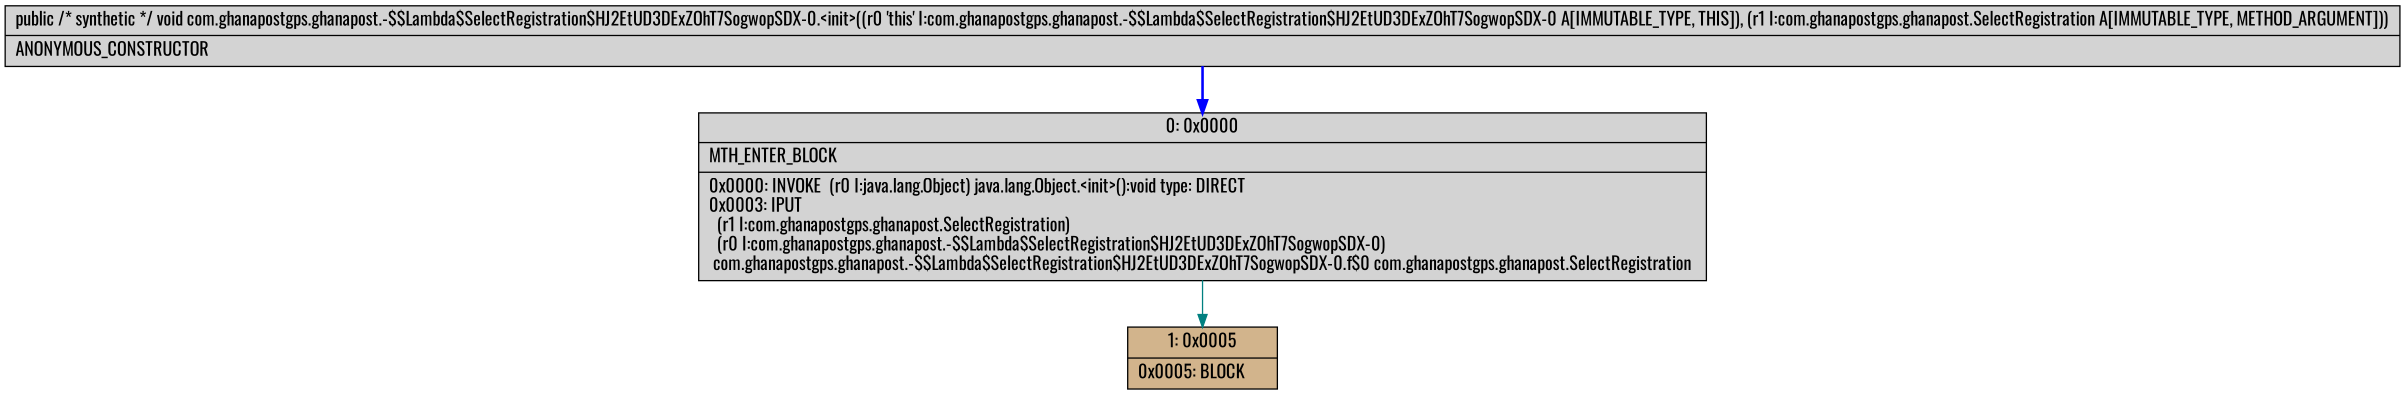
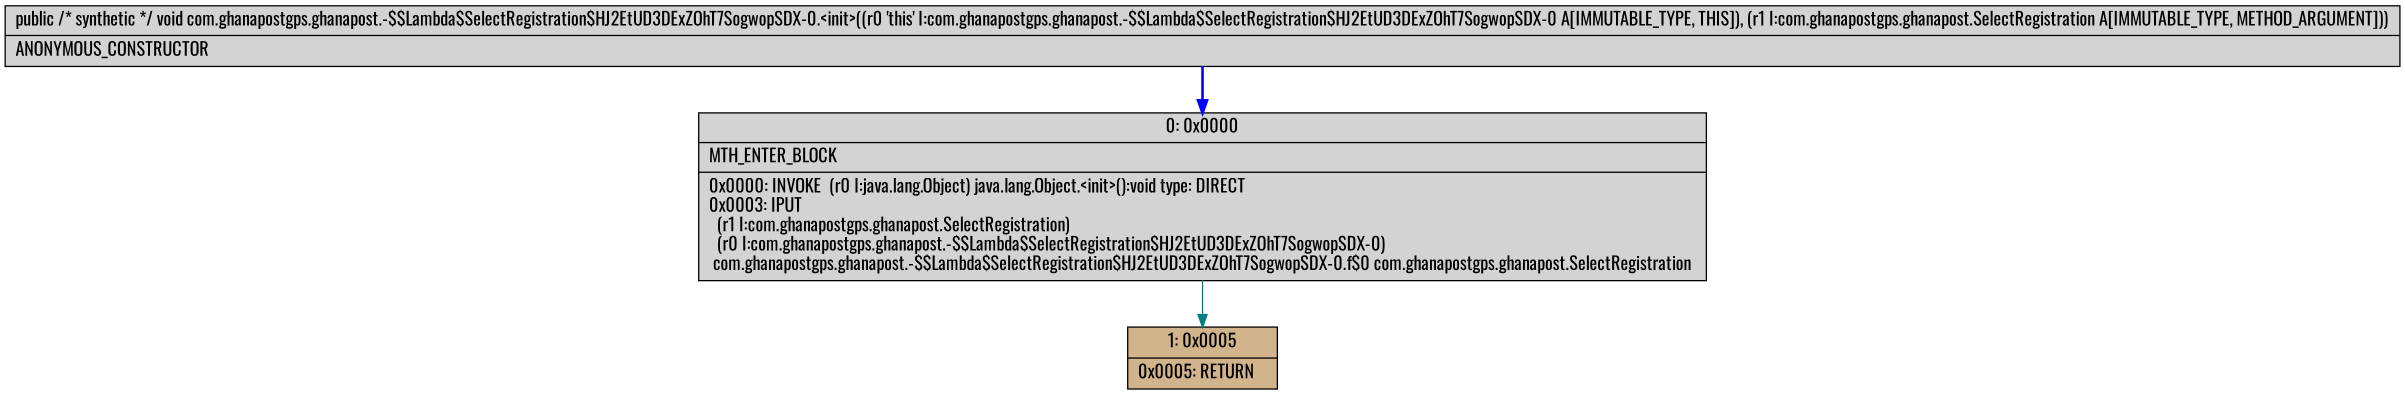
node "1: 0x0005": text "0x0005: BLOCK" -> "0x0005: RETURN"
